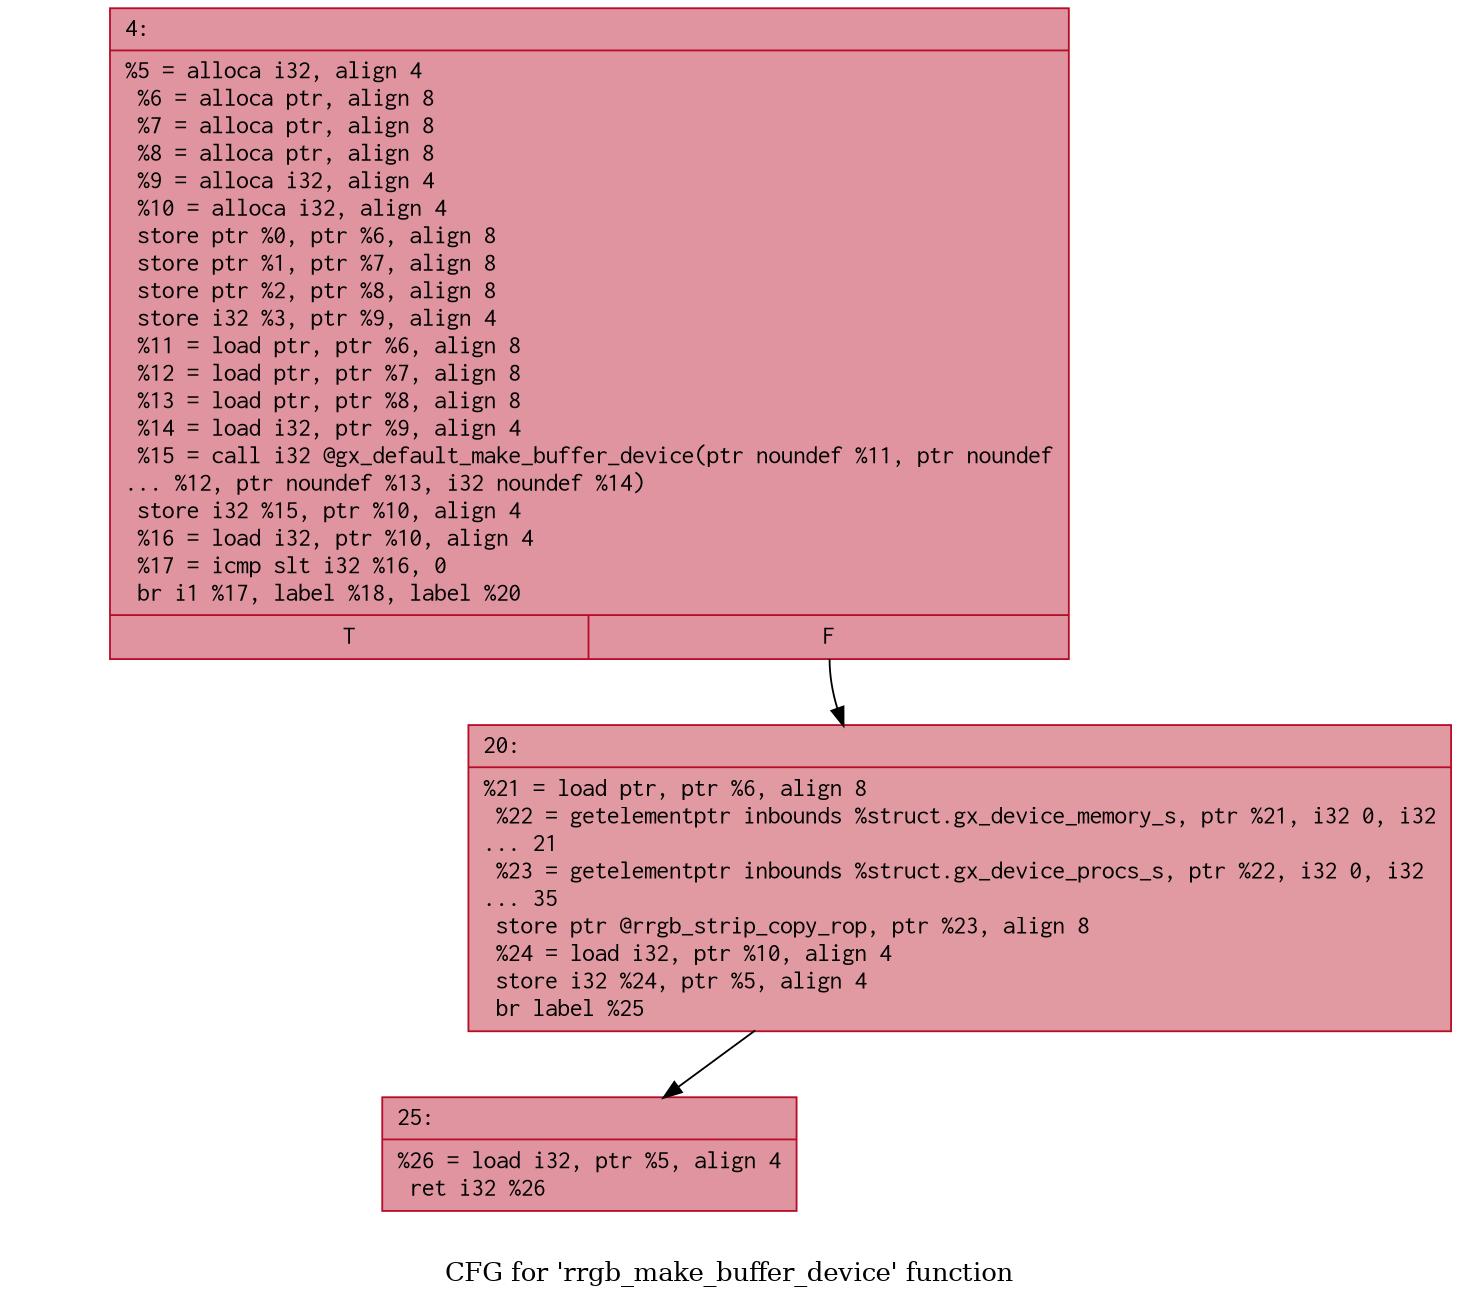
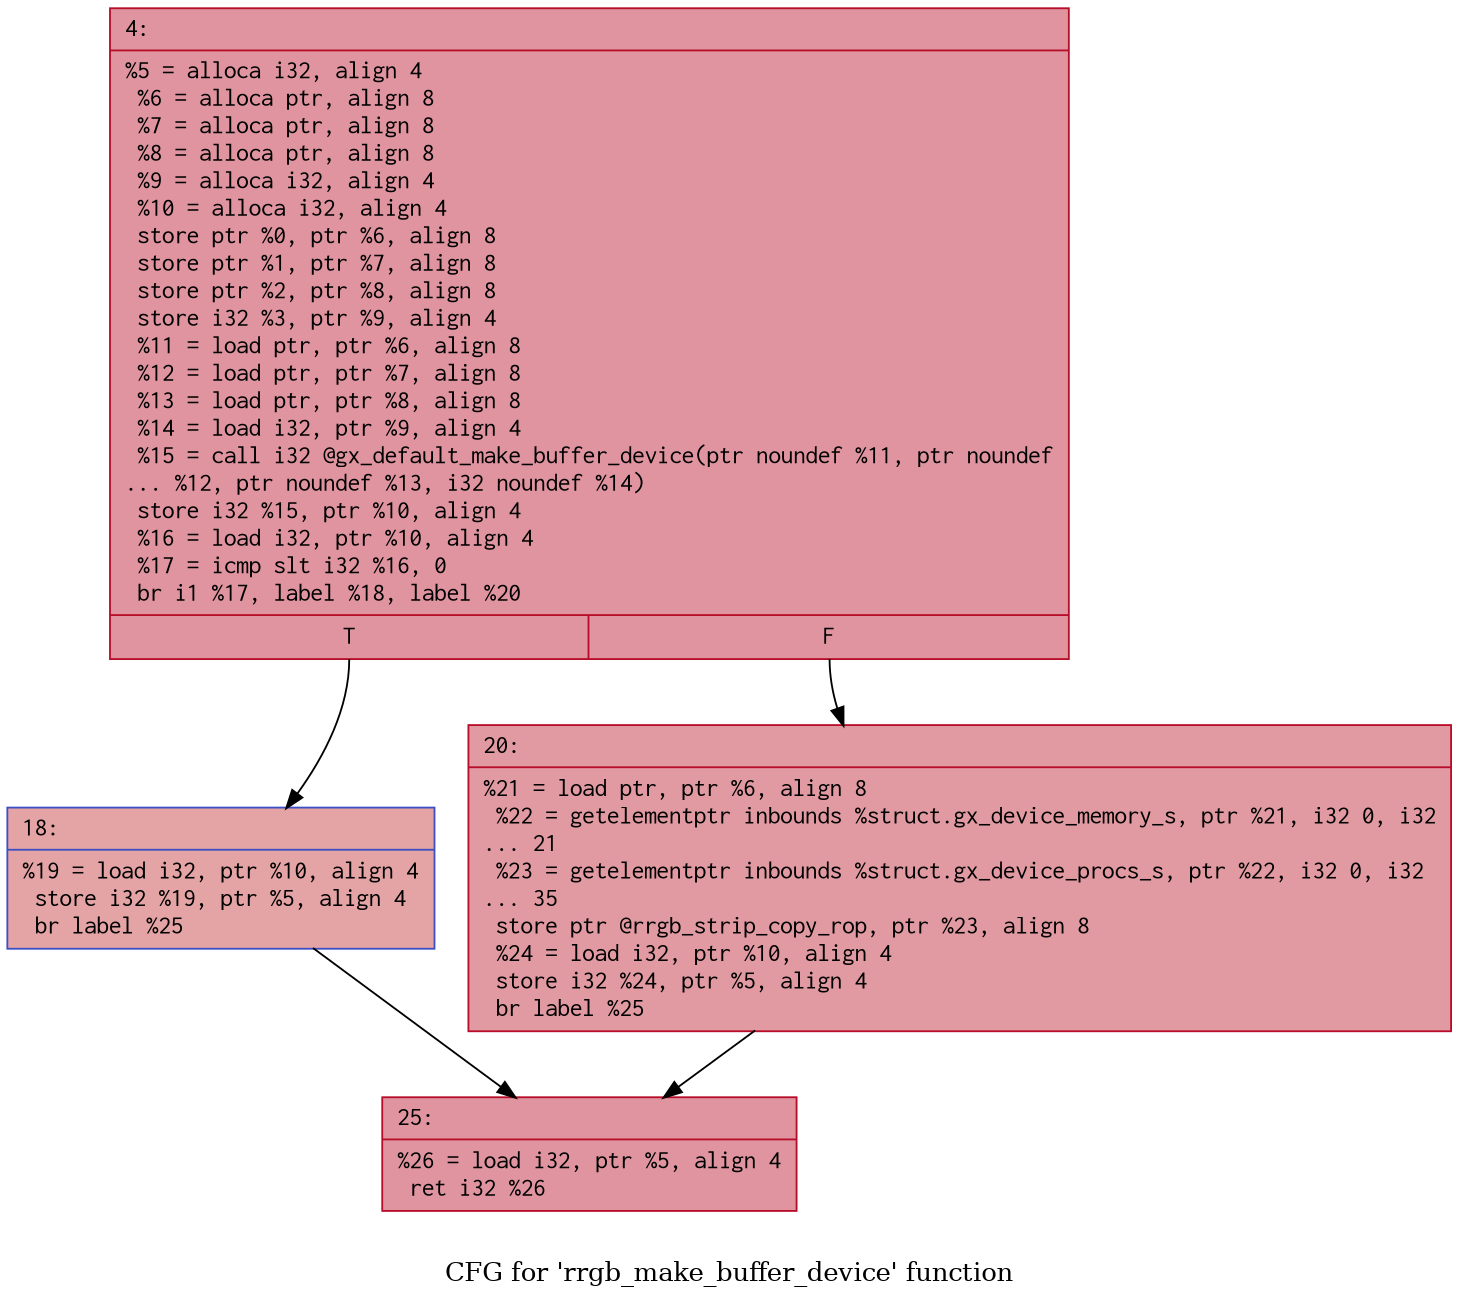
node "18:": added
